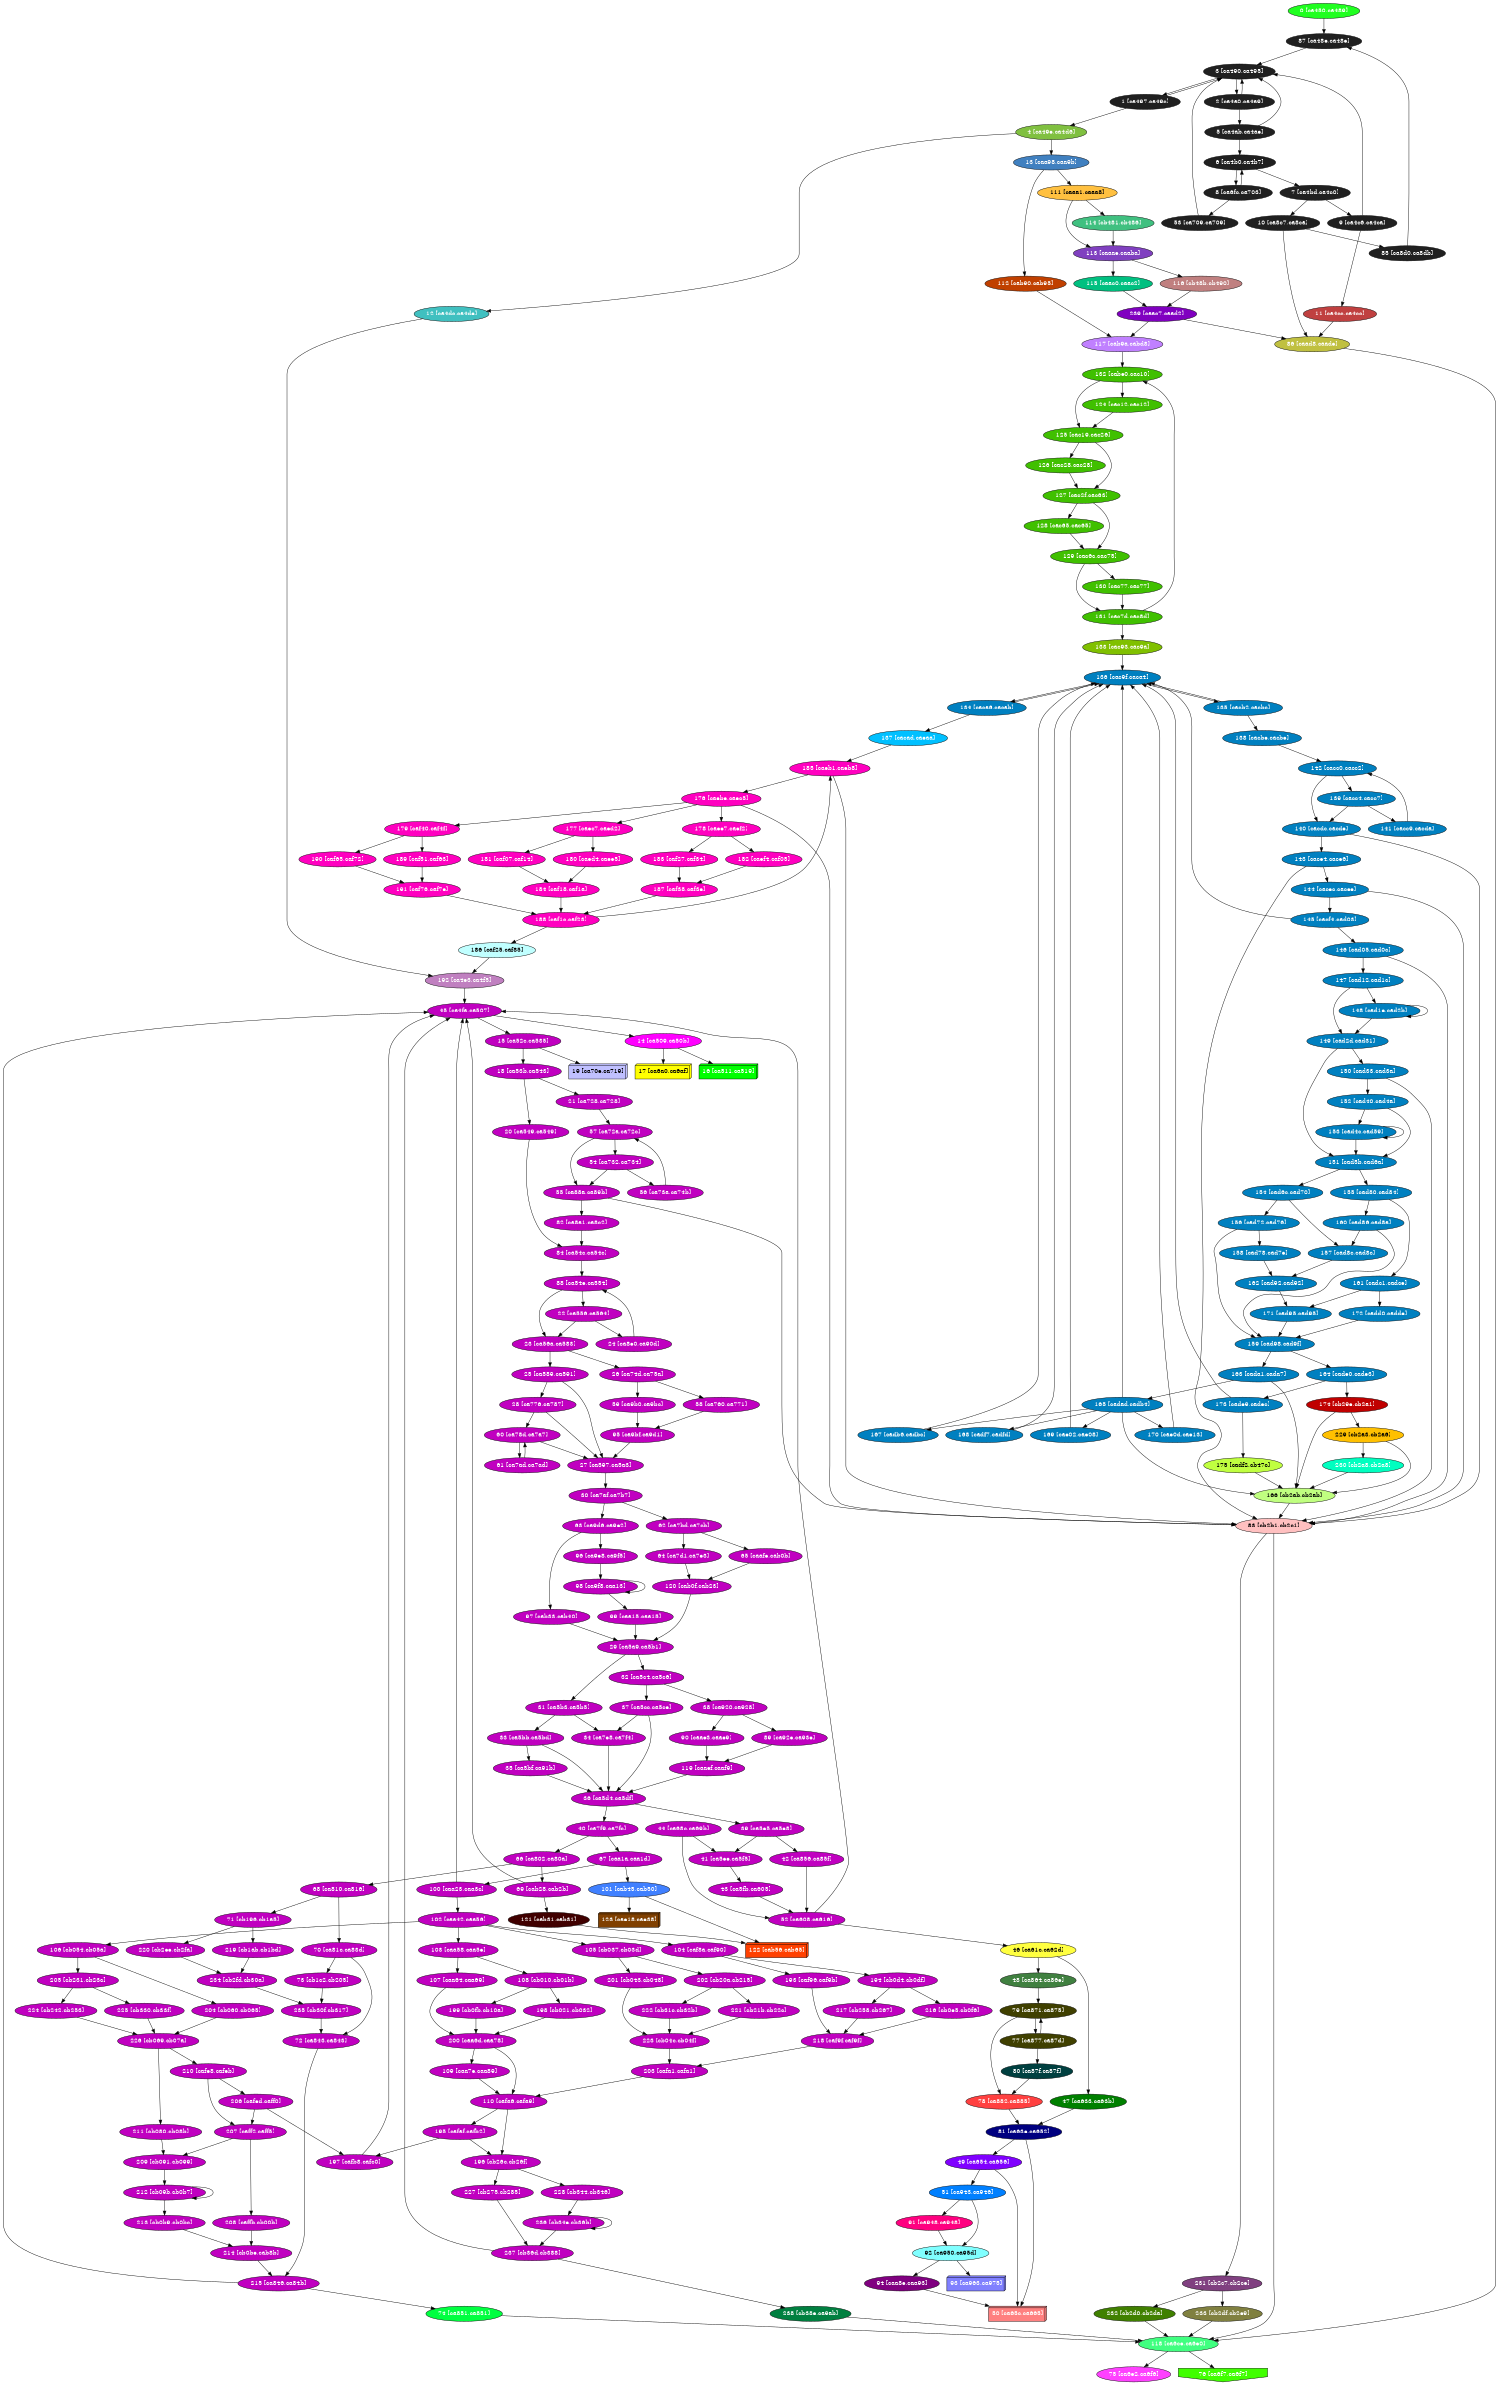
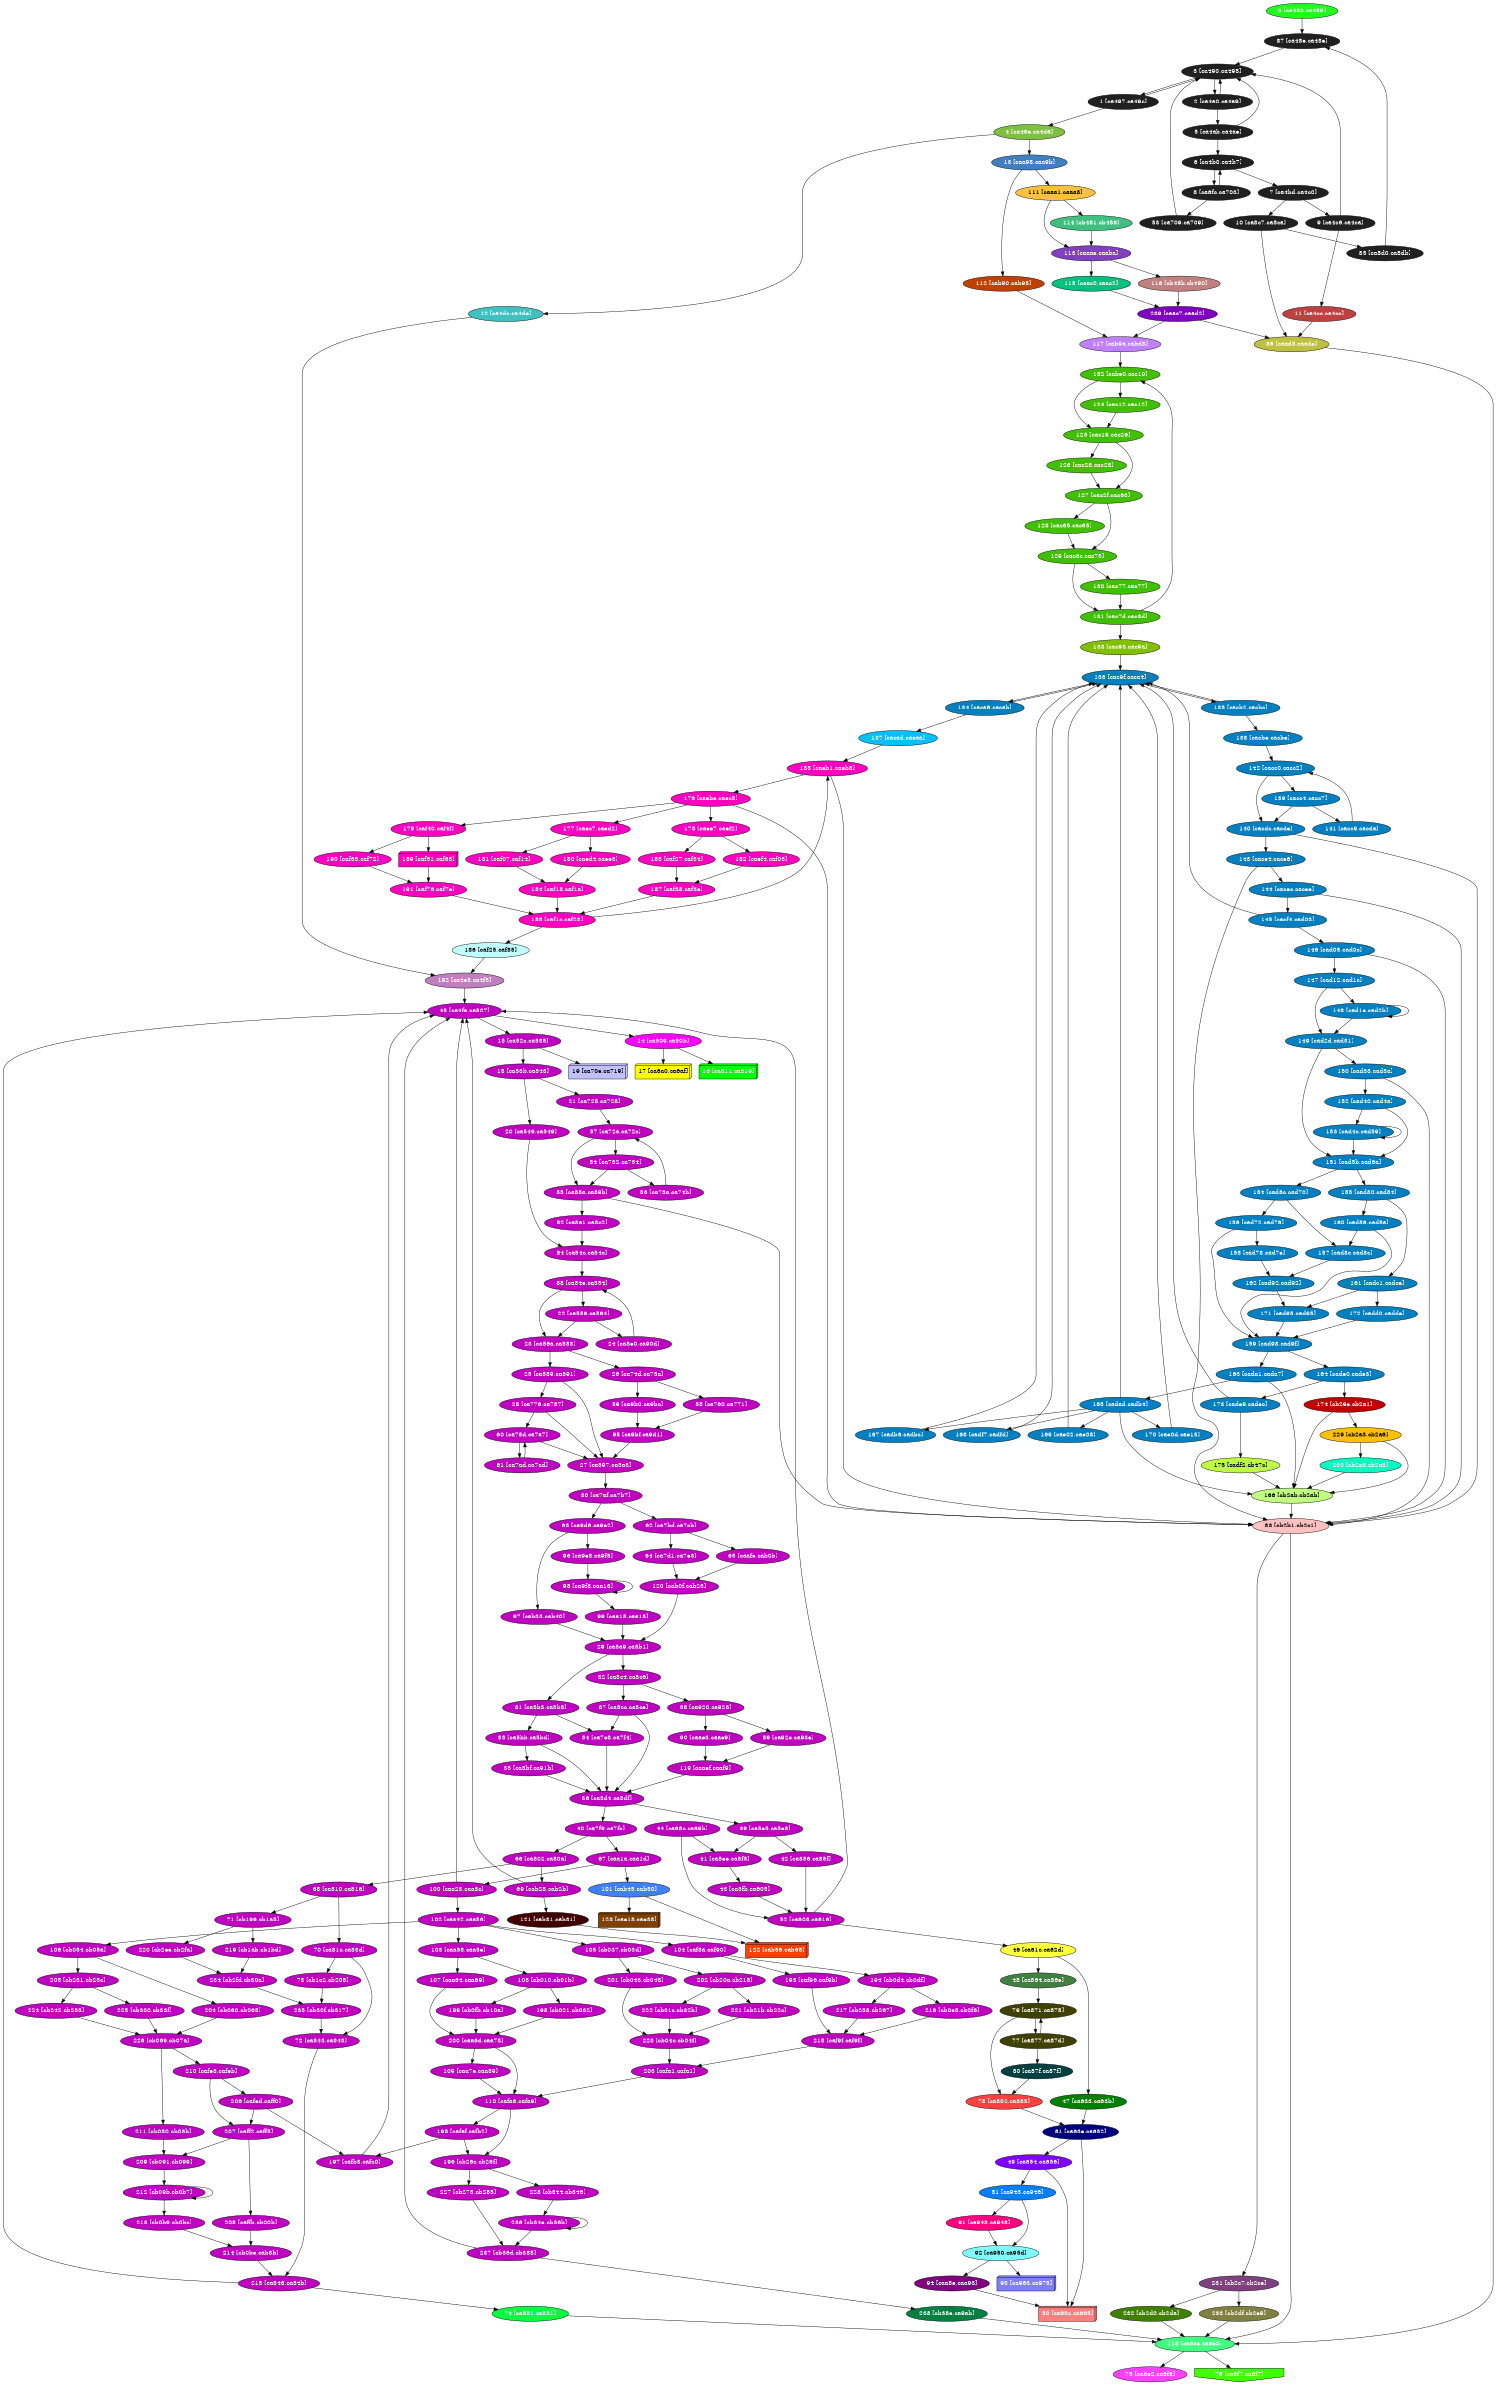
node "189 [caf51,caf63]": shape ellipse -> box3d
